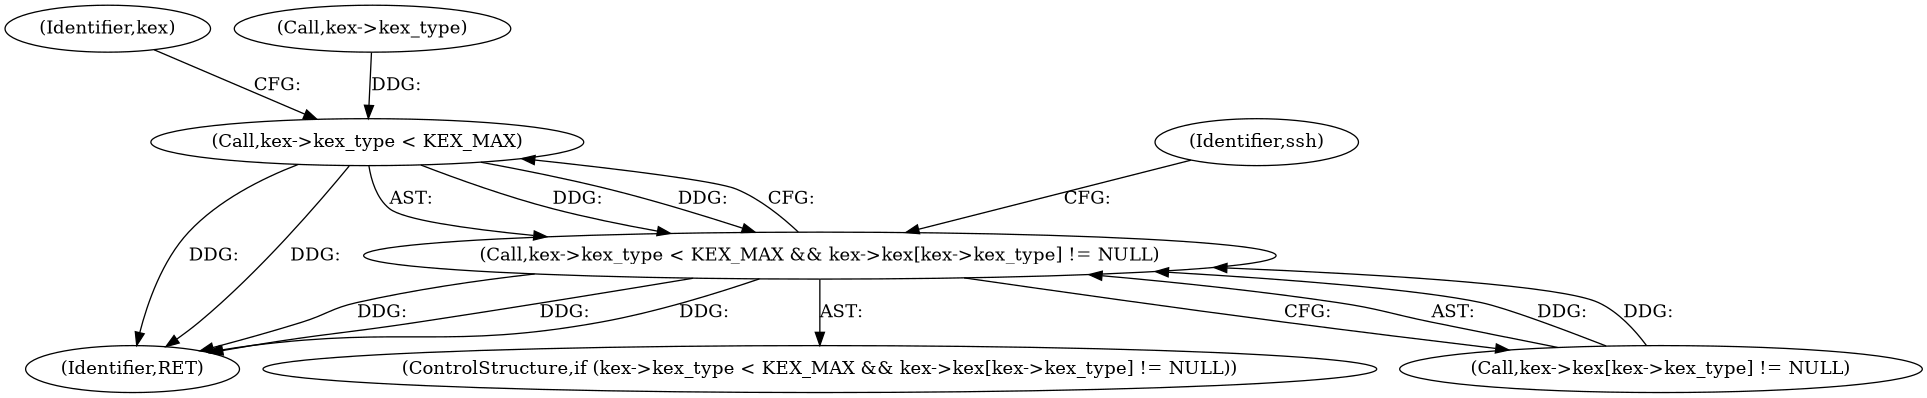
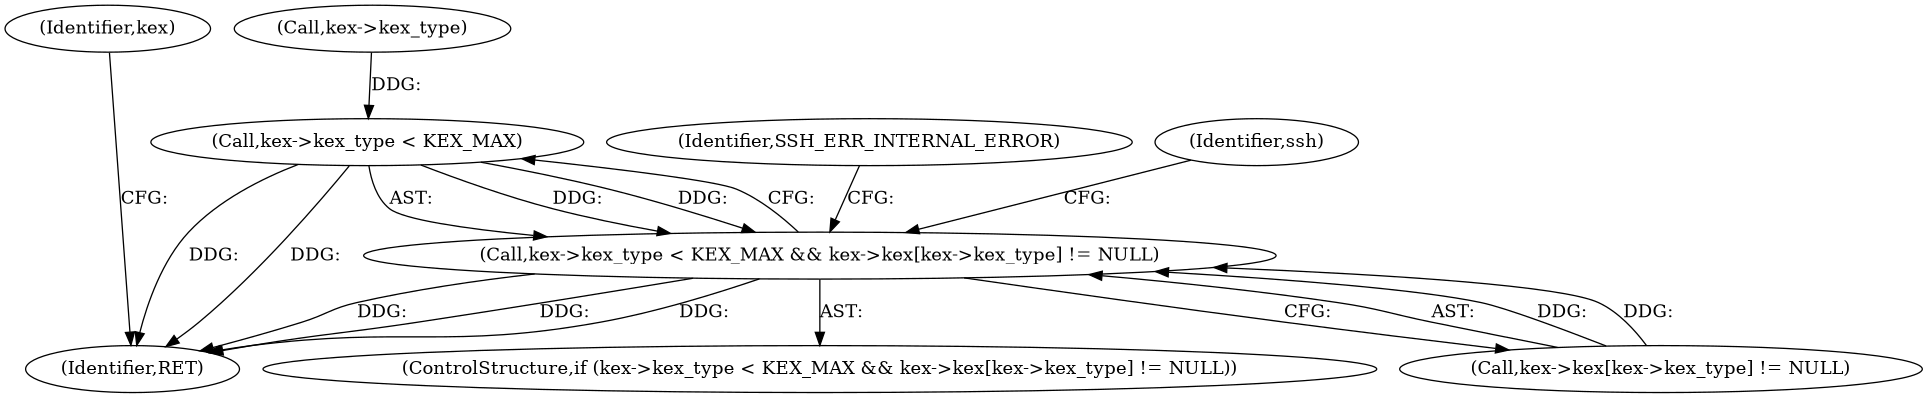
edge "(Identifier,kex)" -> "(Call,kex->kex_type < KEX_MAX)": now "(Identifier,kex)" -> "(Identifier,RET)"
node "(Identifier,SSH_ERR_INTERNAL_ERROR)": added
